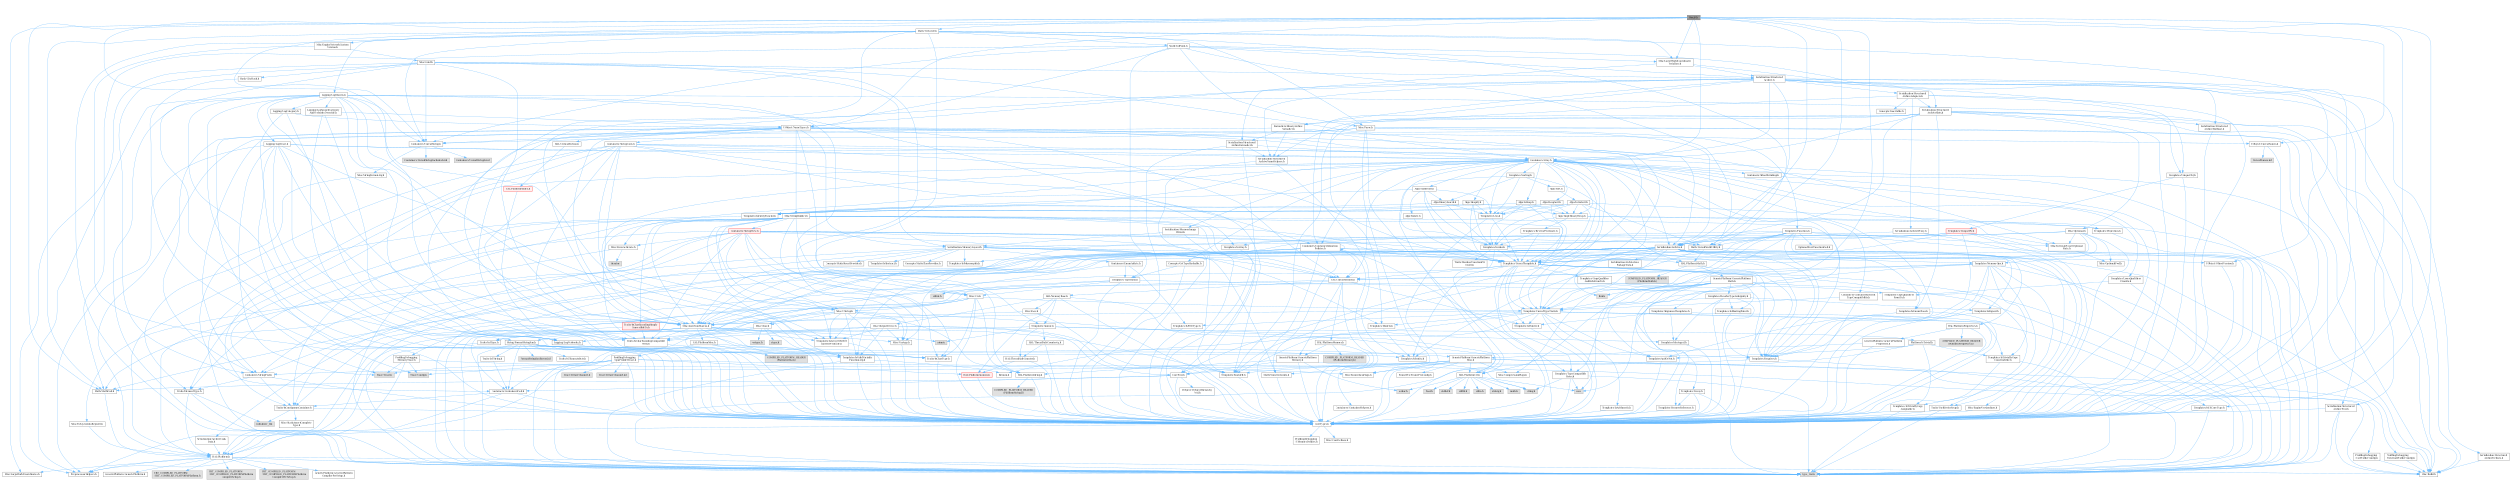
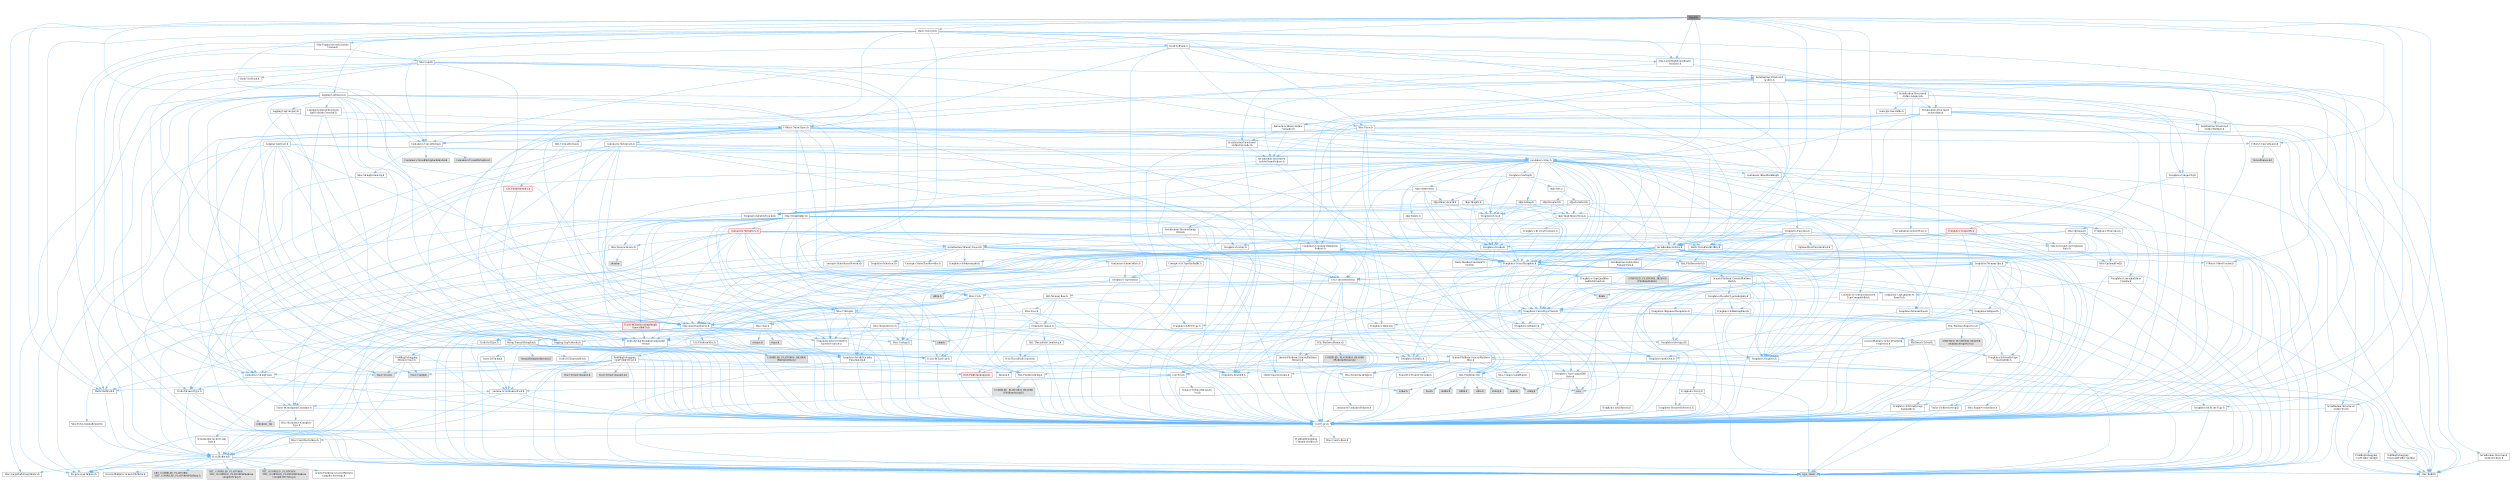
edge "Logging/LogMacros.h" -> "Logging/LogTrace.h": now "Logging/LogMacros.h" -> "Containers/StringFwd.h"
node "Misc/CoreMiscDefines.h": added
